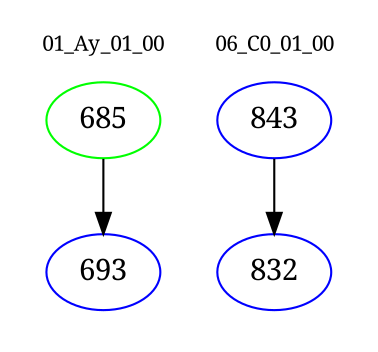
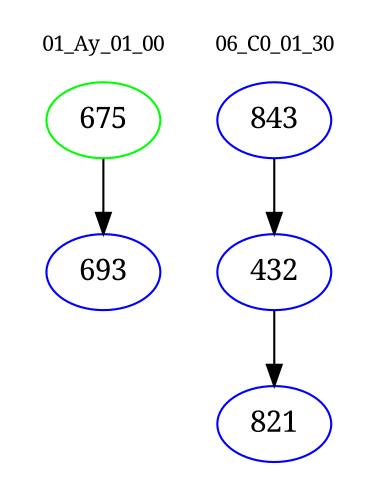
cluster "06_C0_01_00": label "06_C0_01_00" -> "06_C0_01_30"
node "685": label "685" -> "675"
node "832": label "832" -> "432"
node "821": added
